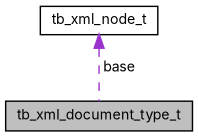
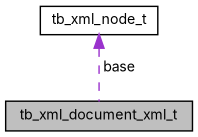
node "tb_xml_document_type_t": label "tb_xml_document_type_t" -> "tb_xml_document_xml_t"
